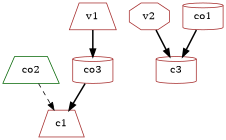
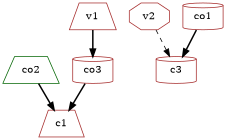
edge "v2" -> "c3": style bold -> dashed
edge "co2" -> "c1": style dashed -> bold
